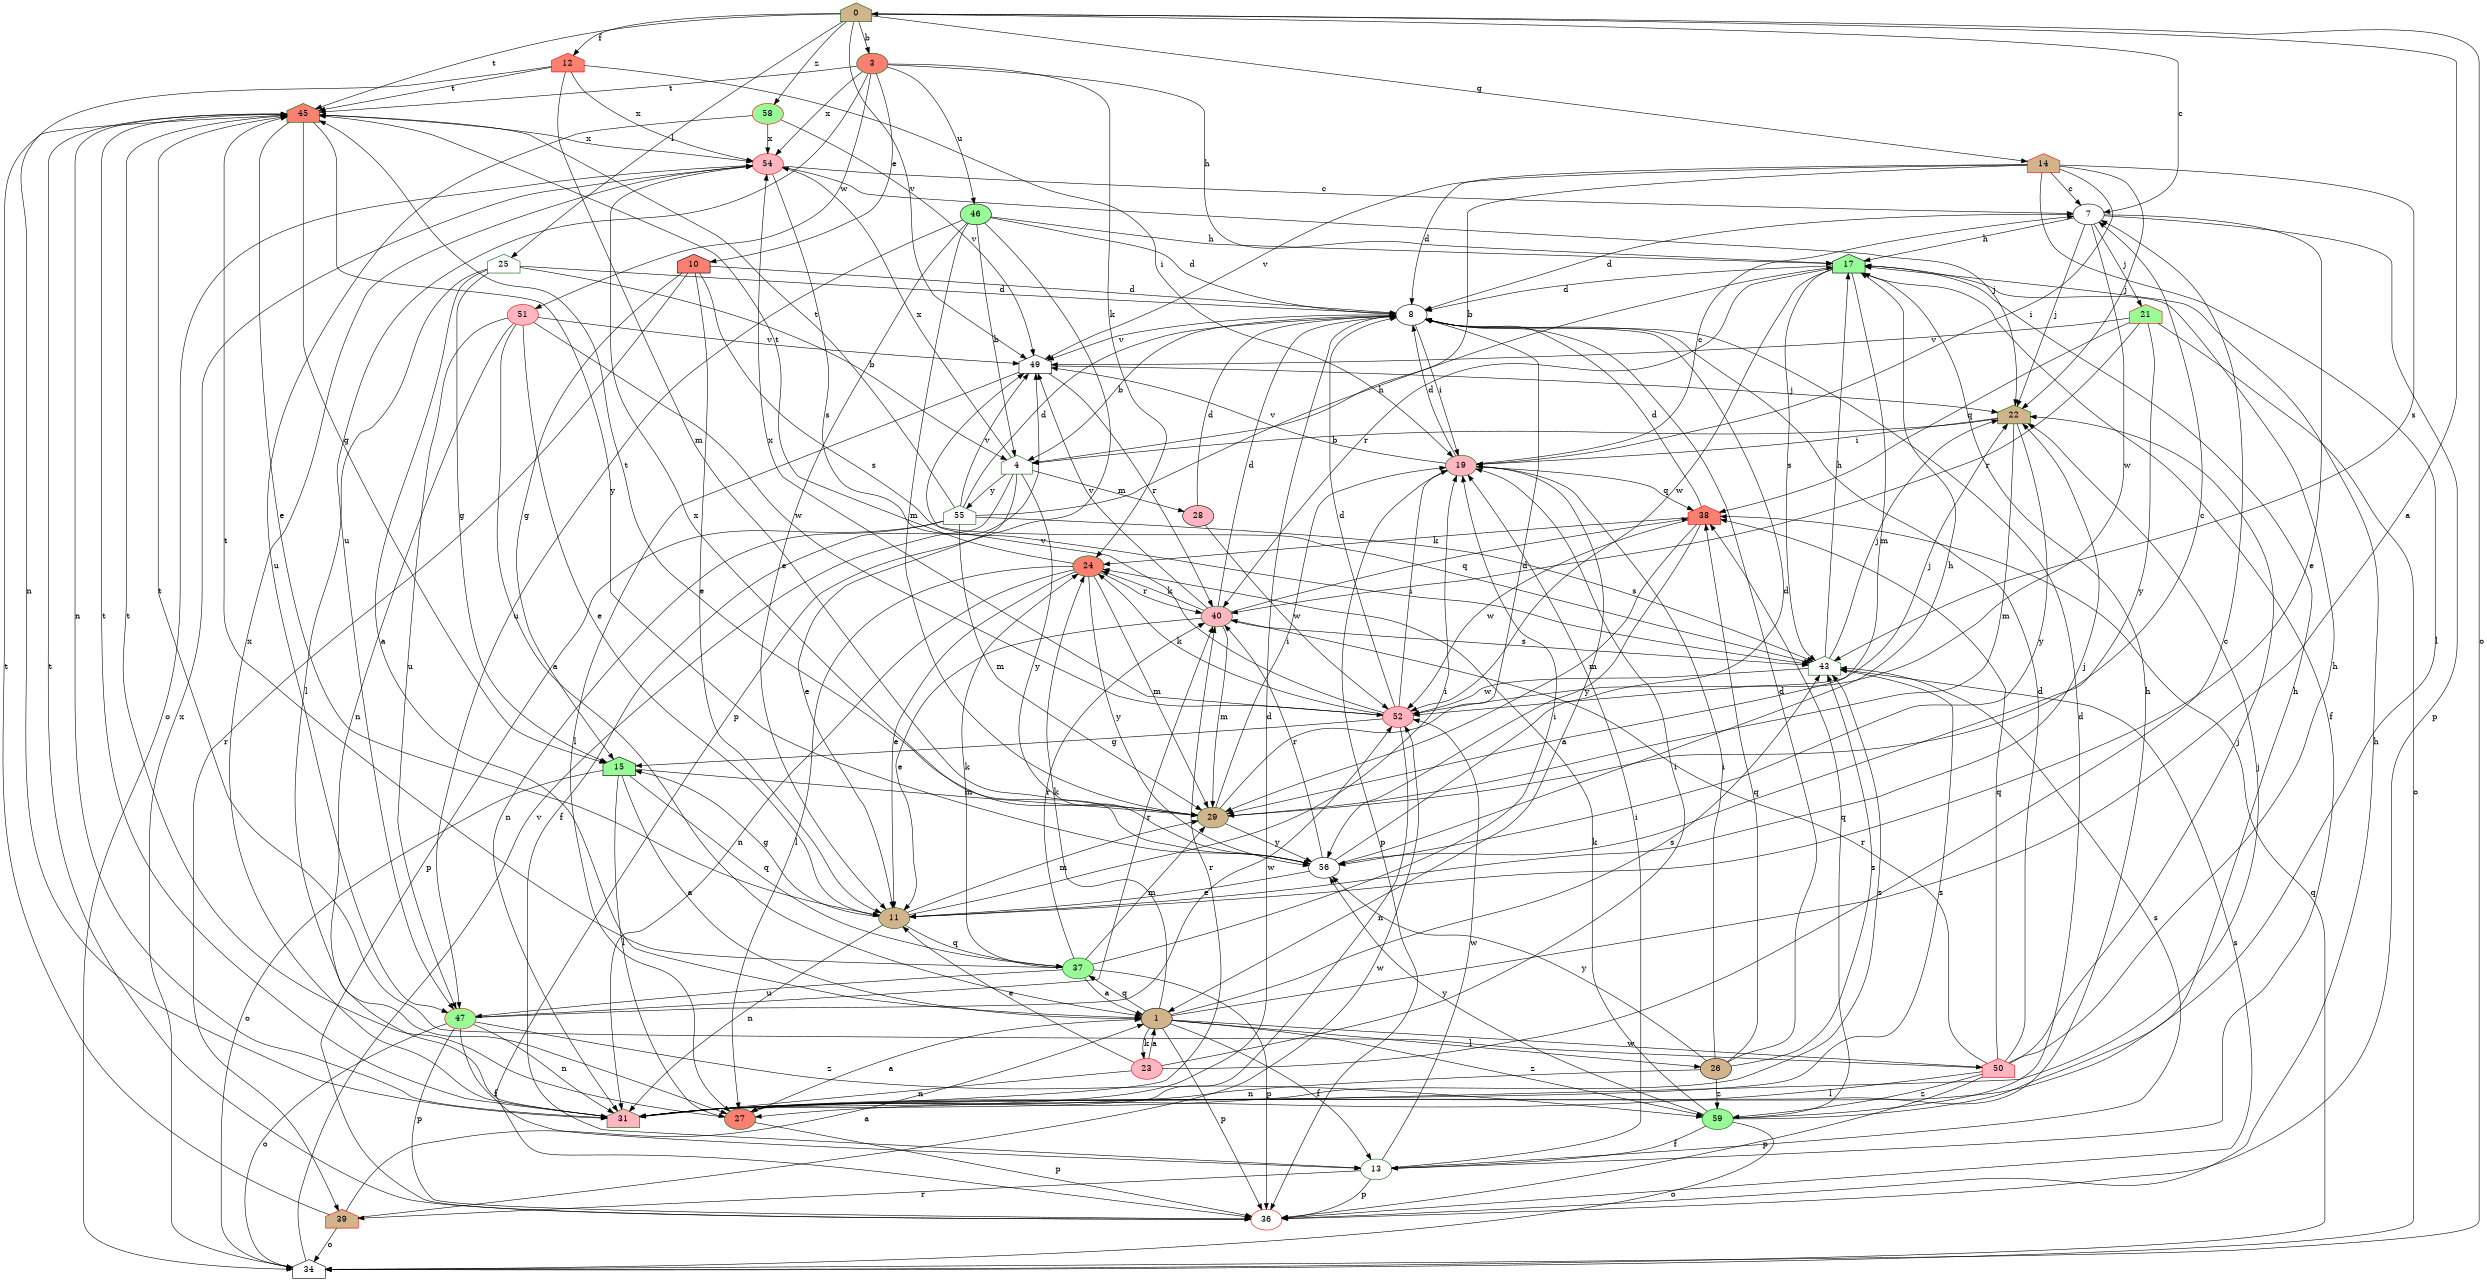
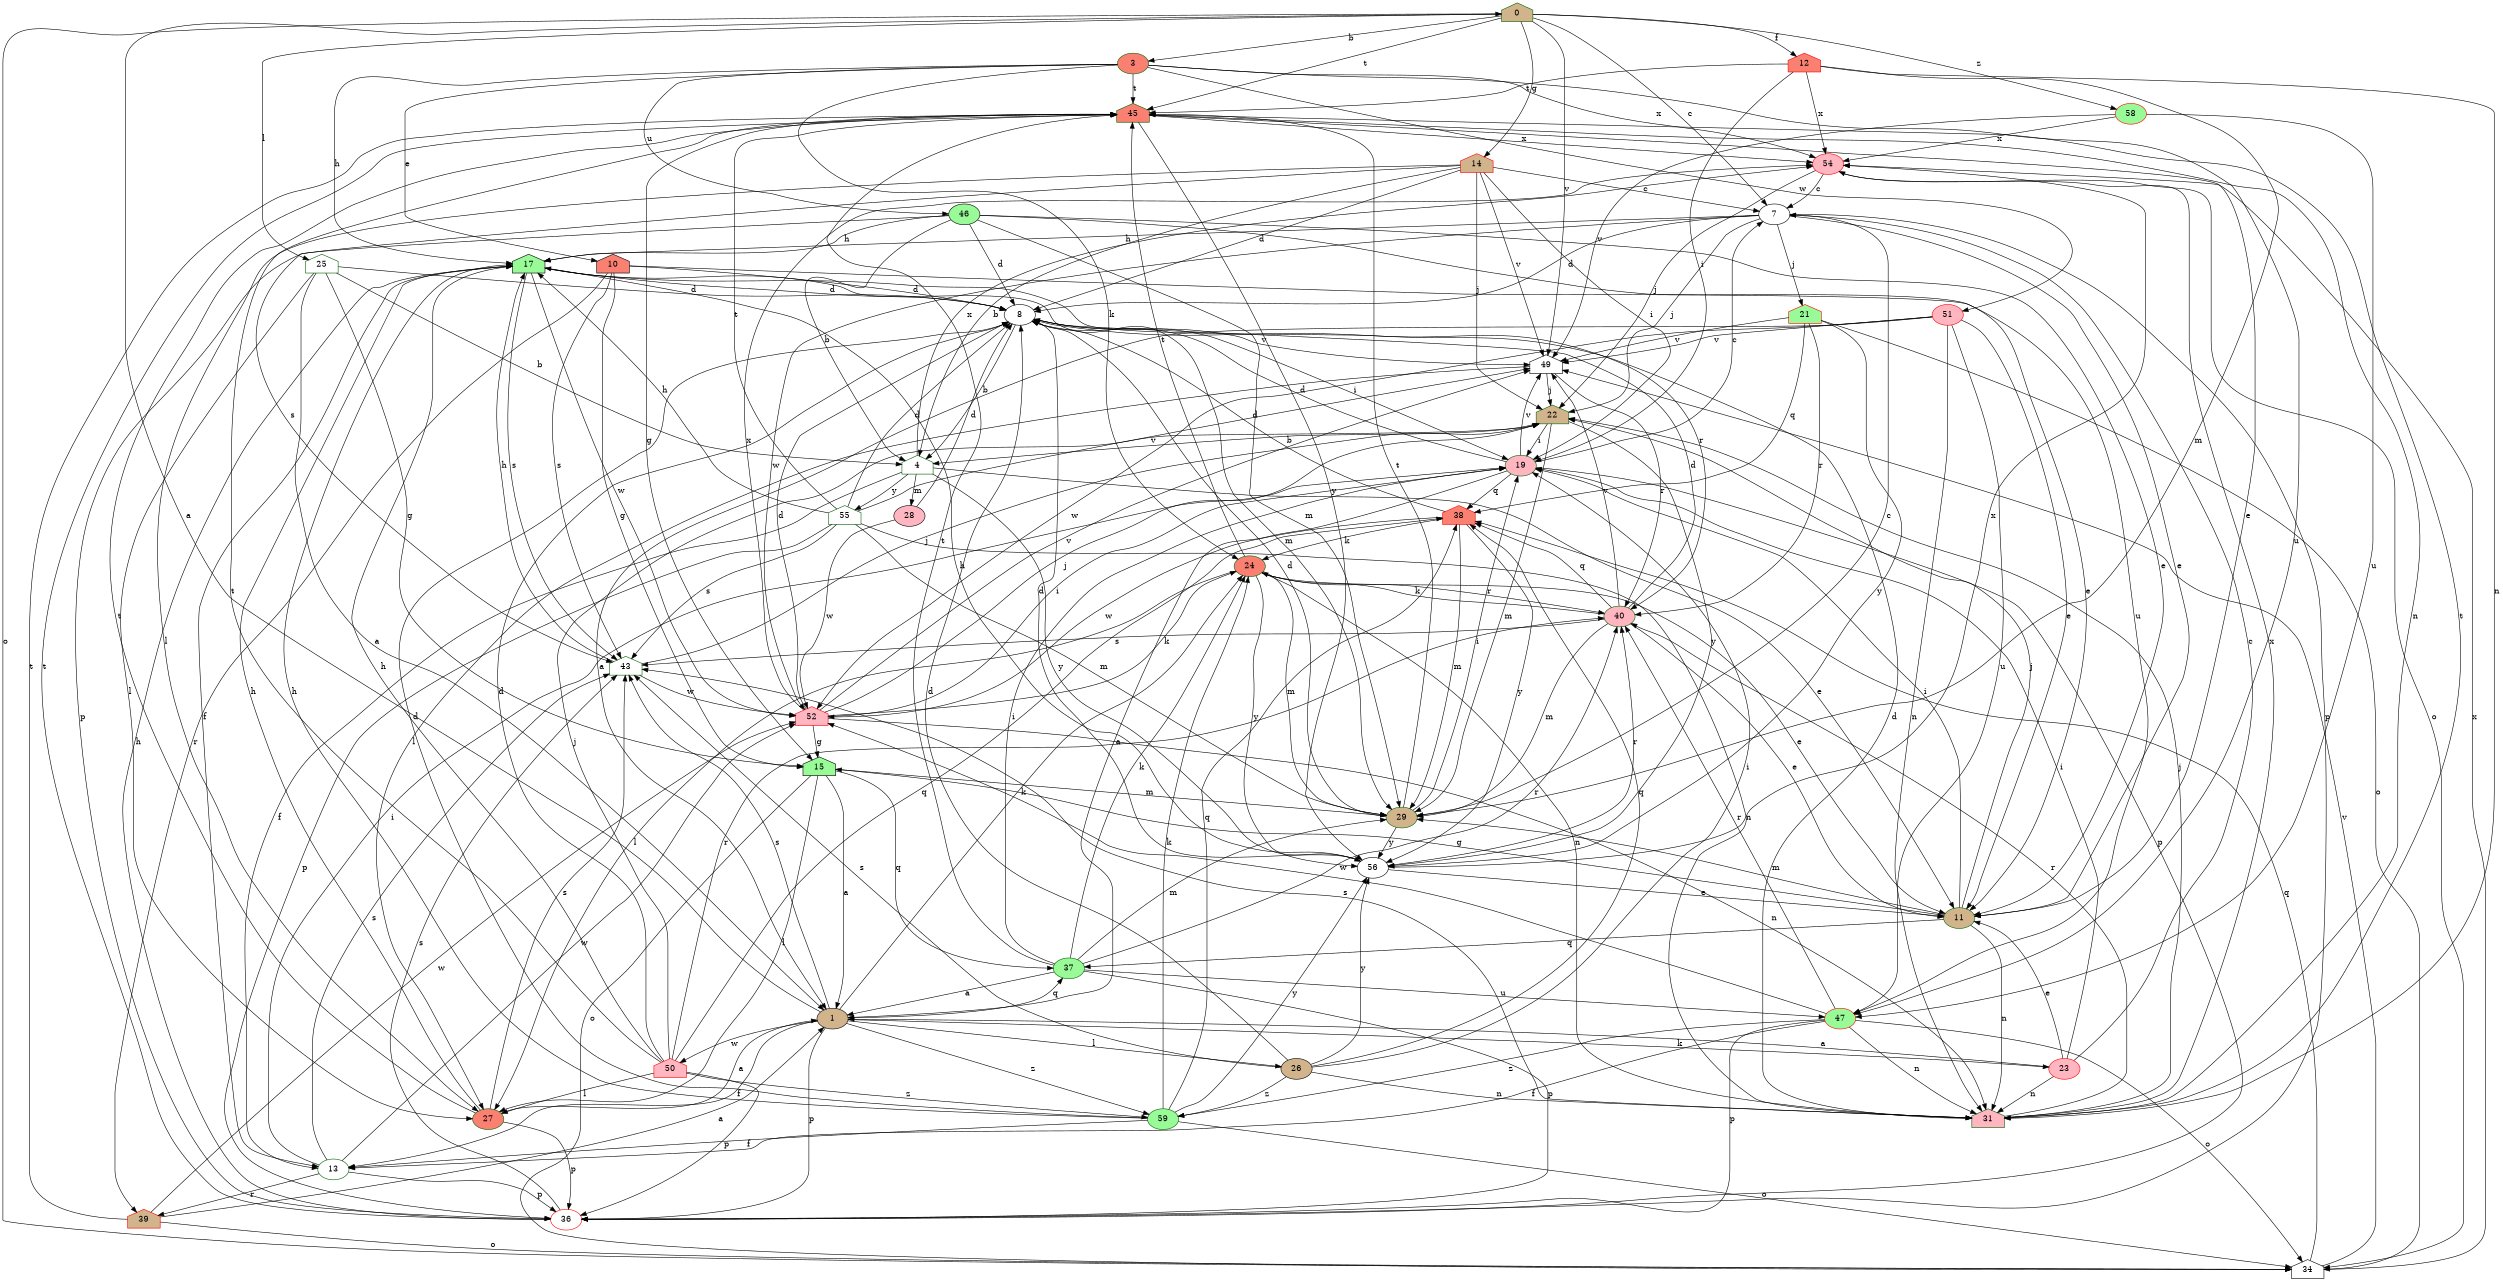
edge "54" -> "43": removed, label "s"
node "52": shape ellipse -> house
